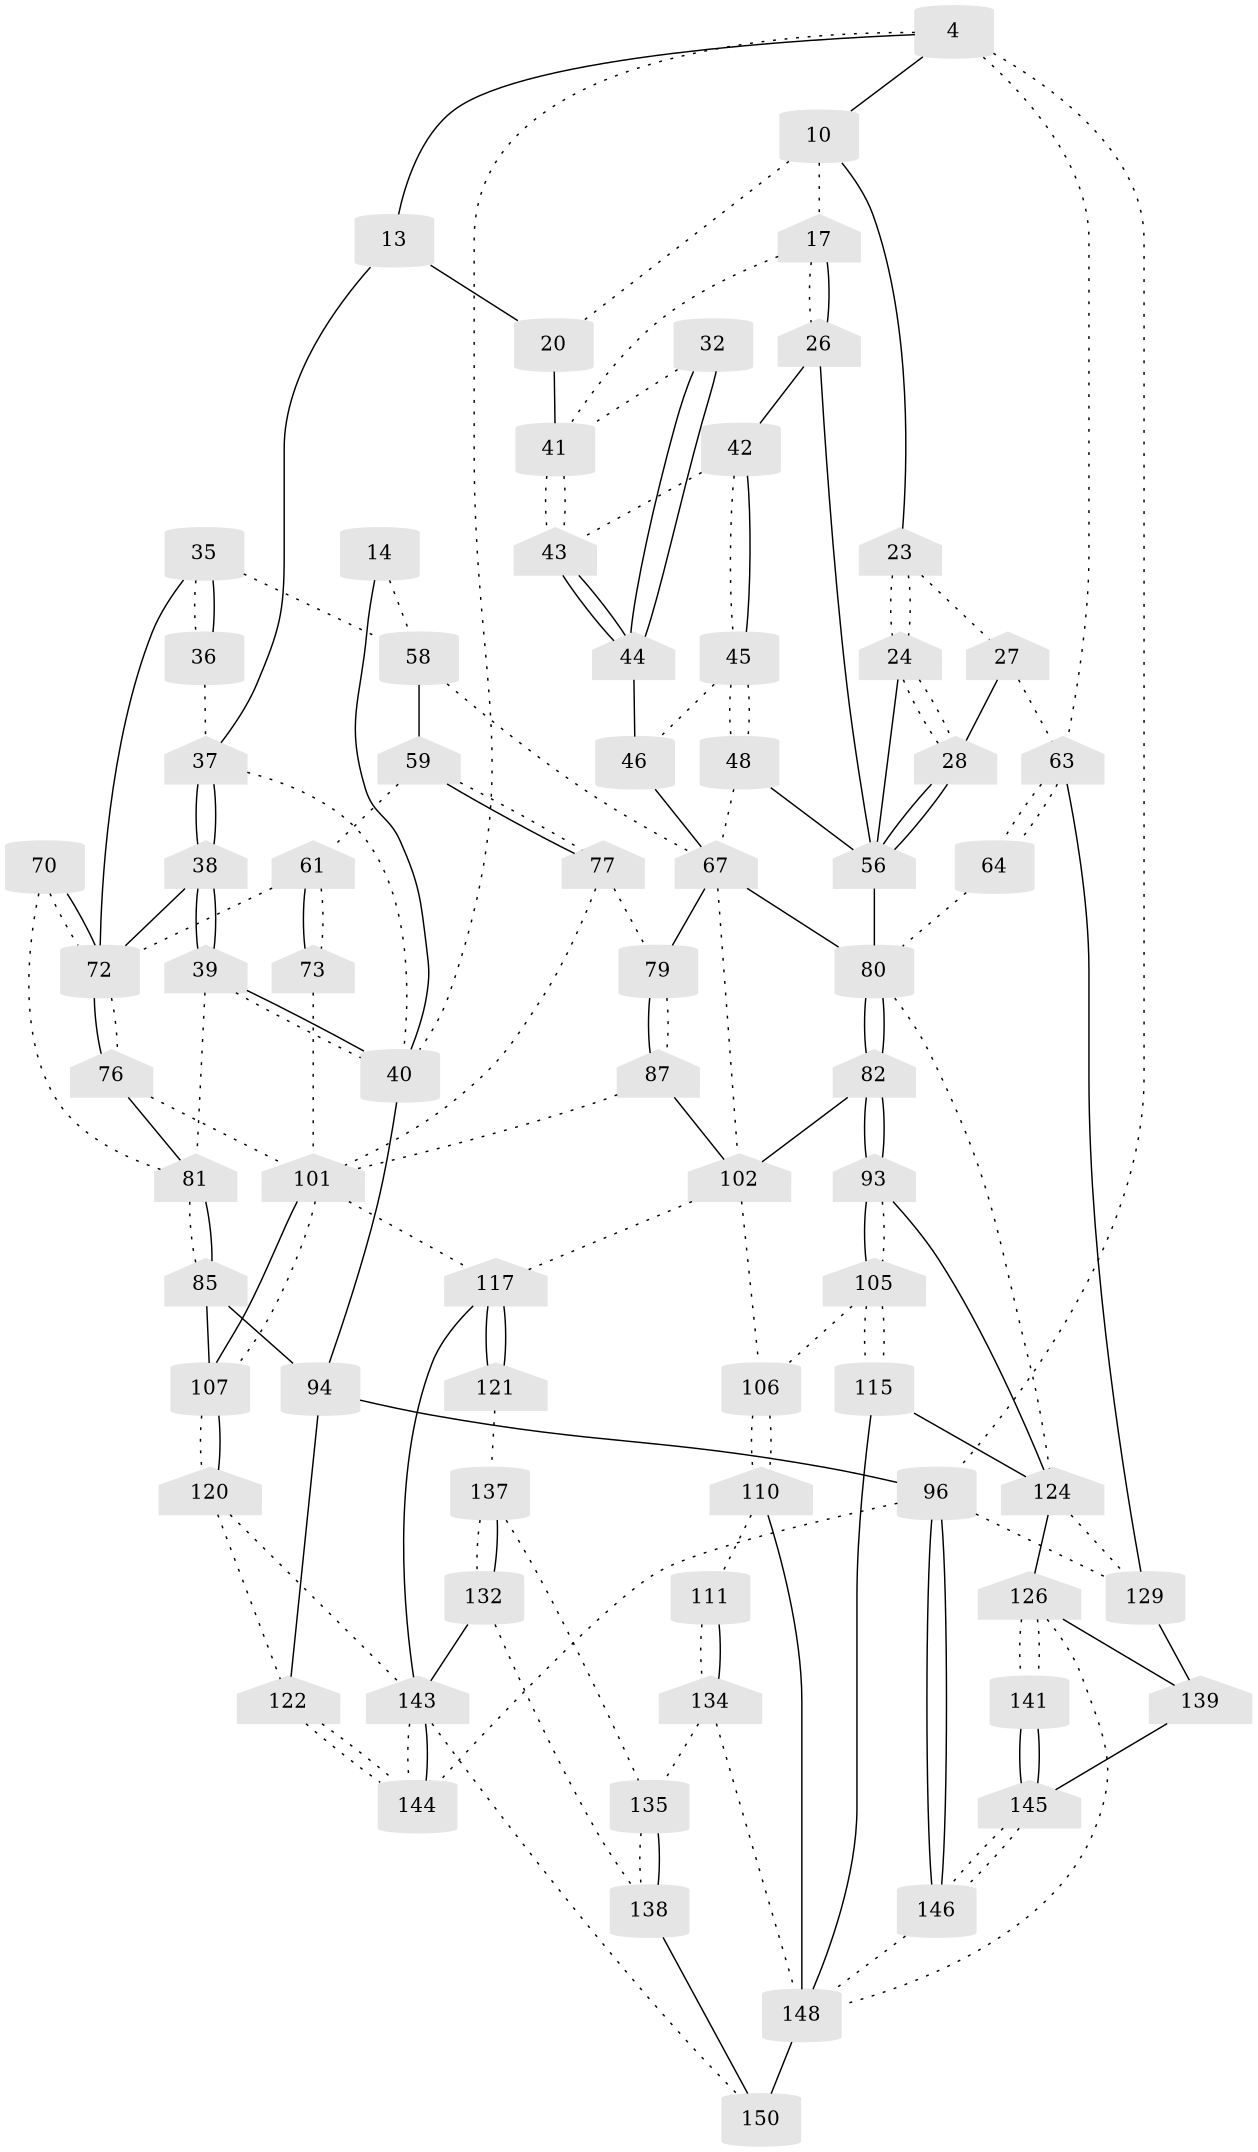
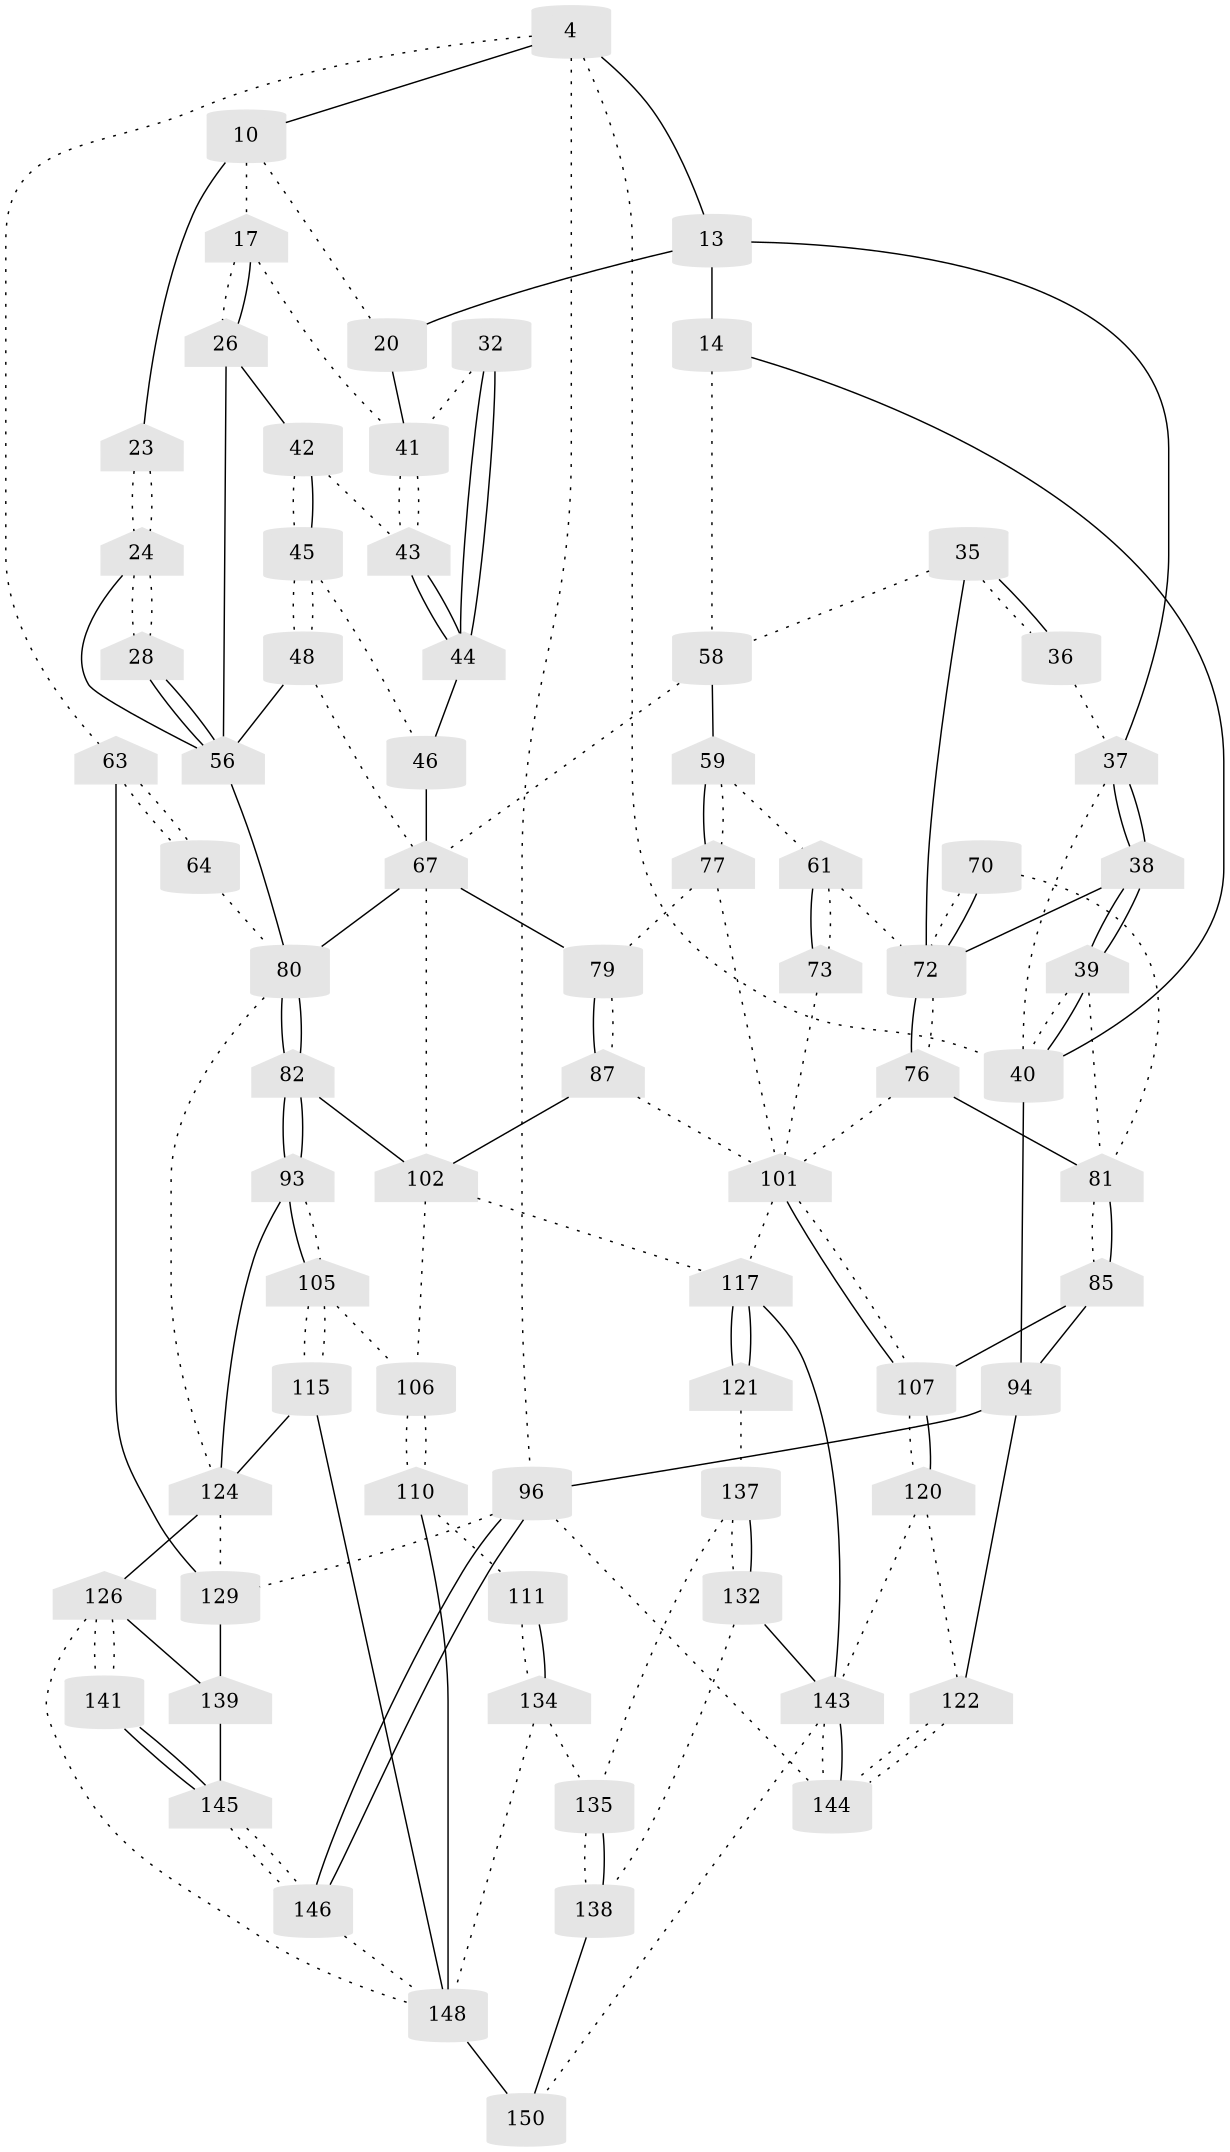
edge "13" -- "14": added
node "27": removed
